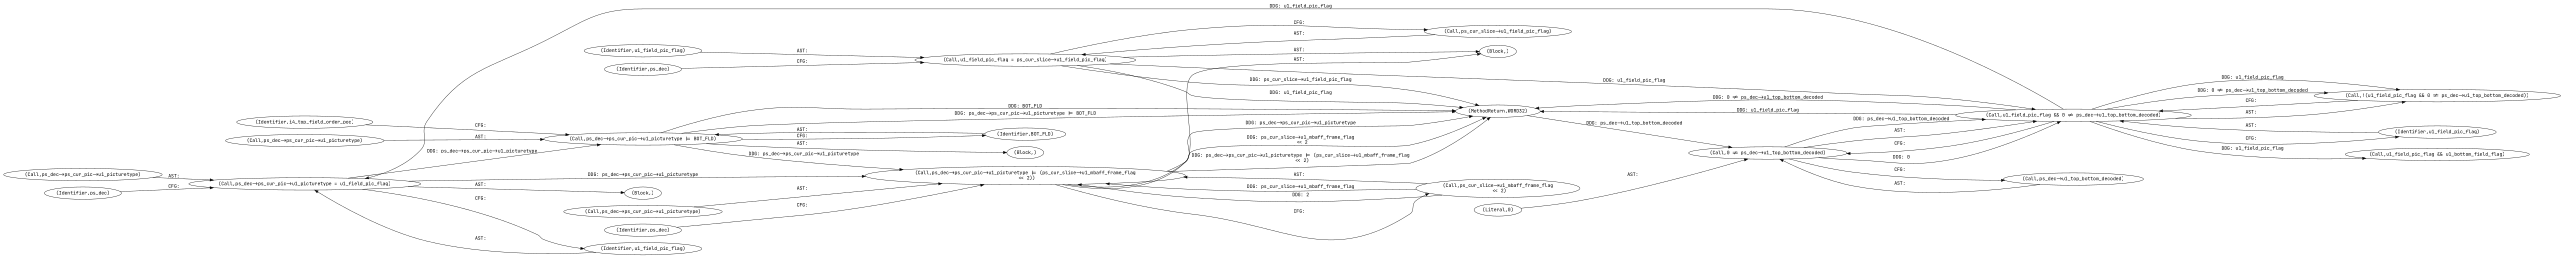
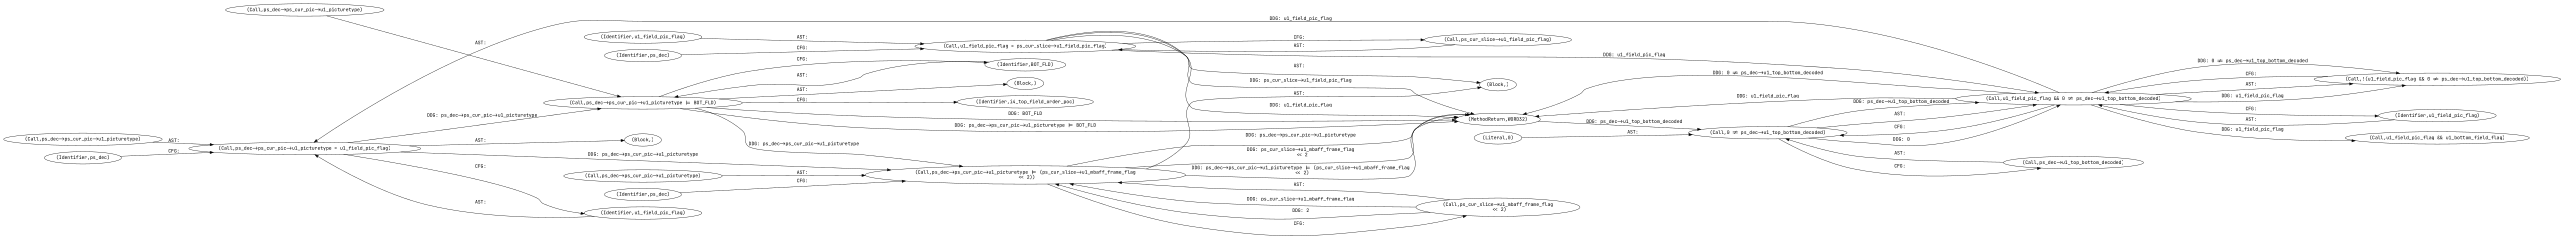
edge "(Identifier,i4_top_field_order_poc)" -> "(Call,ps_dec->ps_cur_pic->u1_picturetype |= BOT_FLD)": reversed
